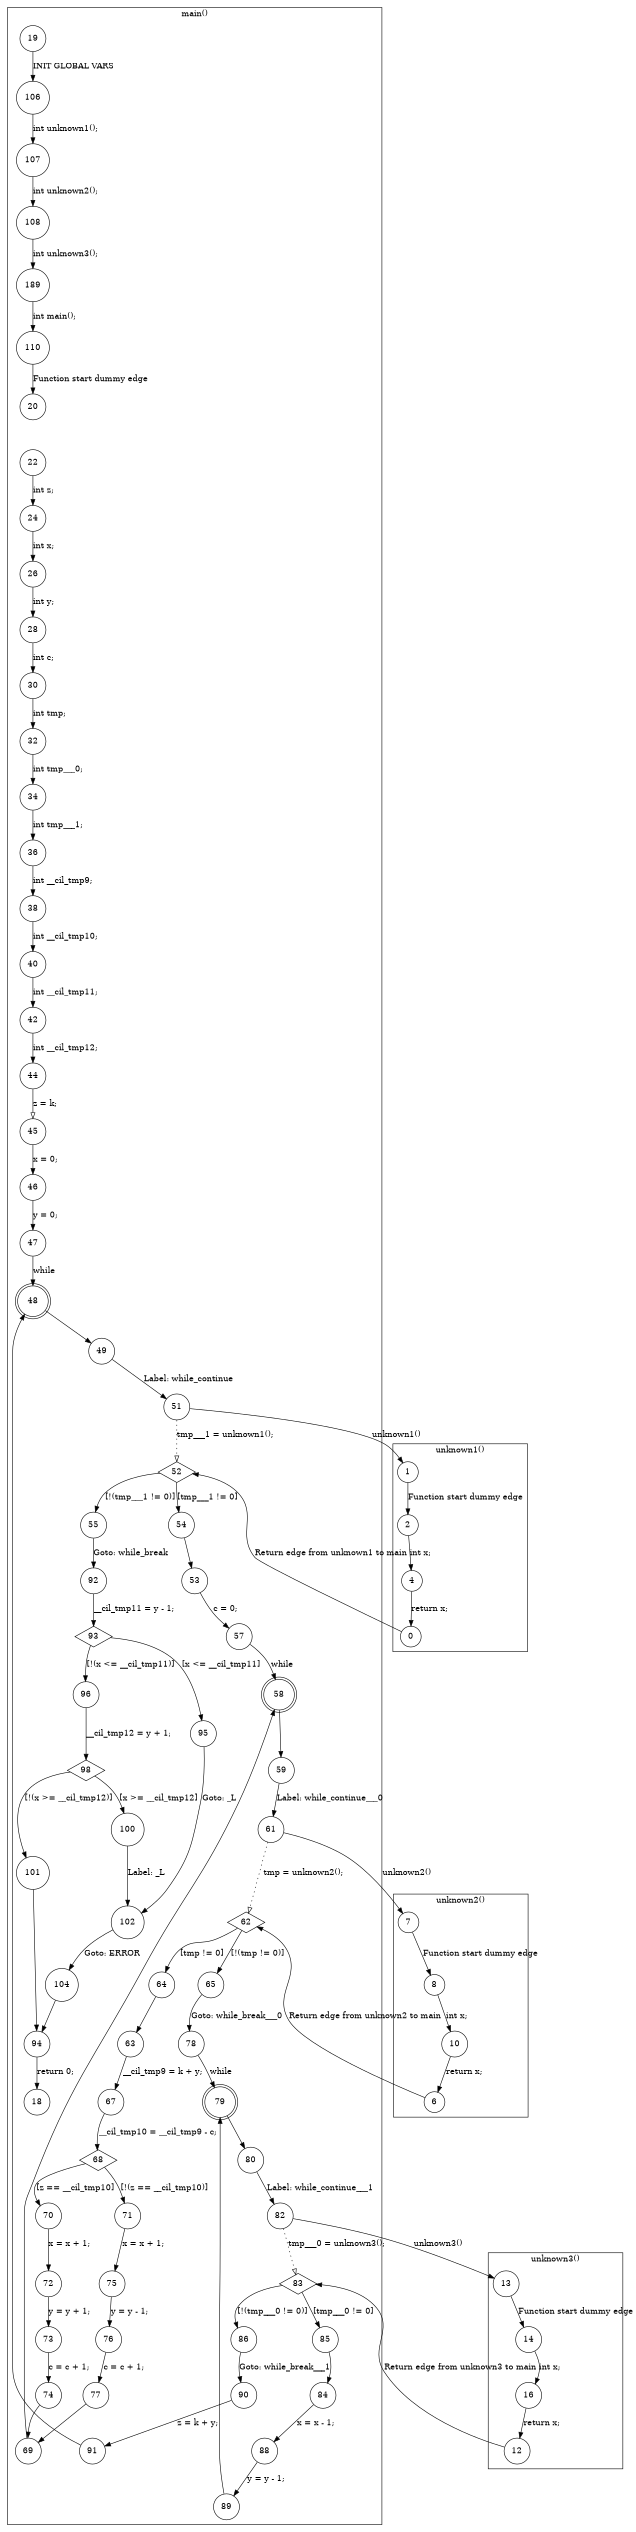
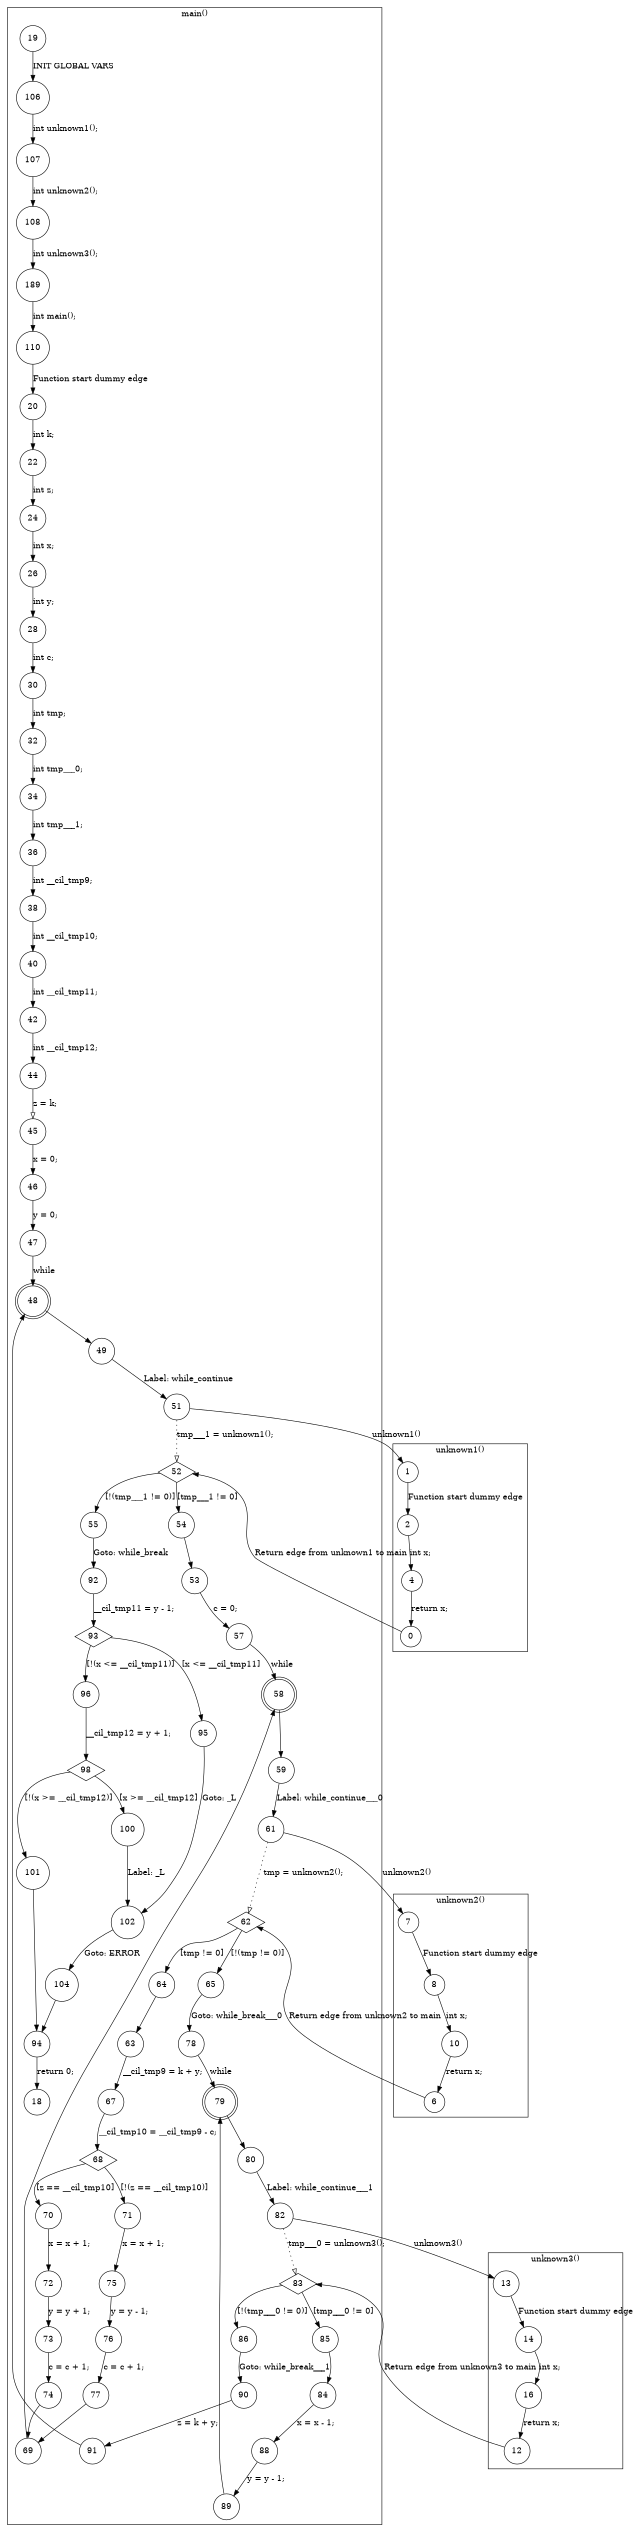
edge "20" -> "22": added, label "int k;"
